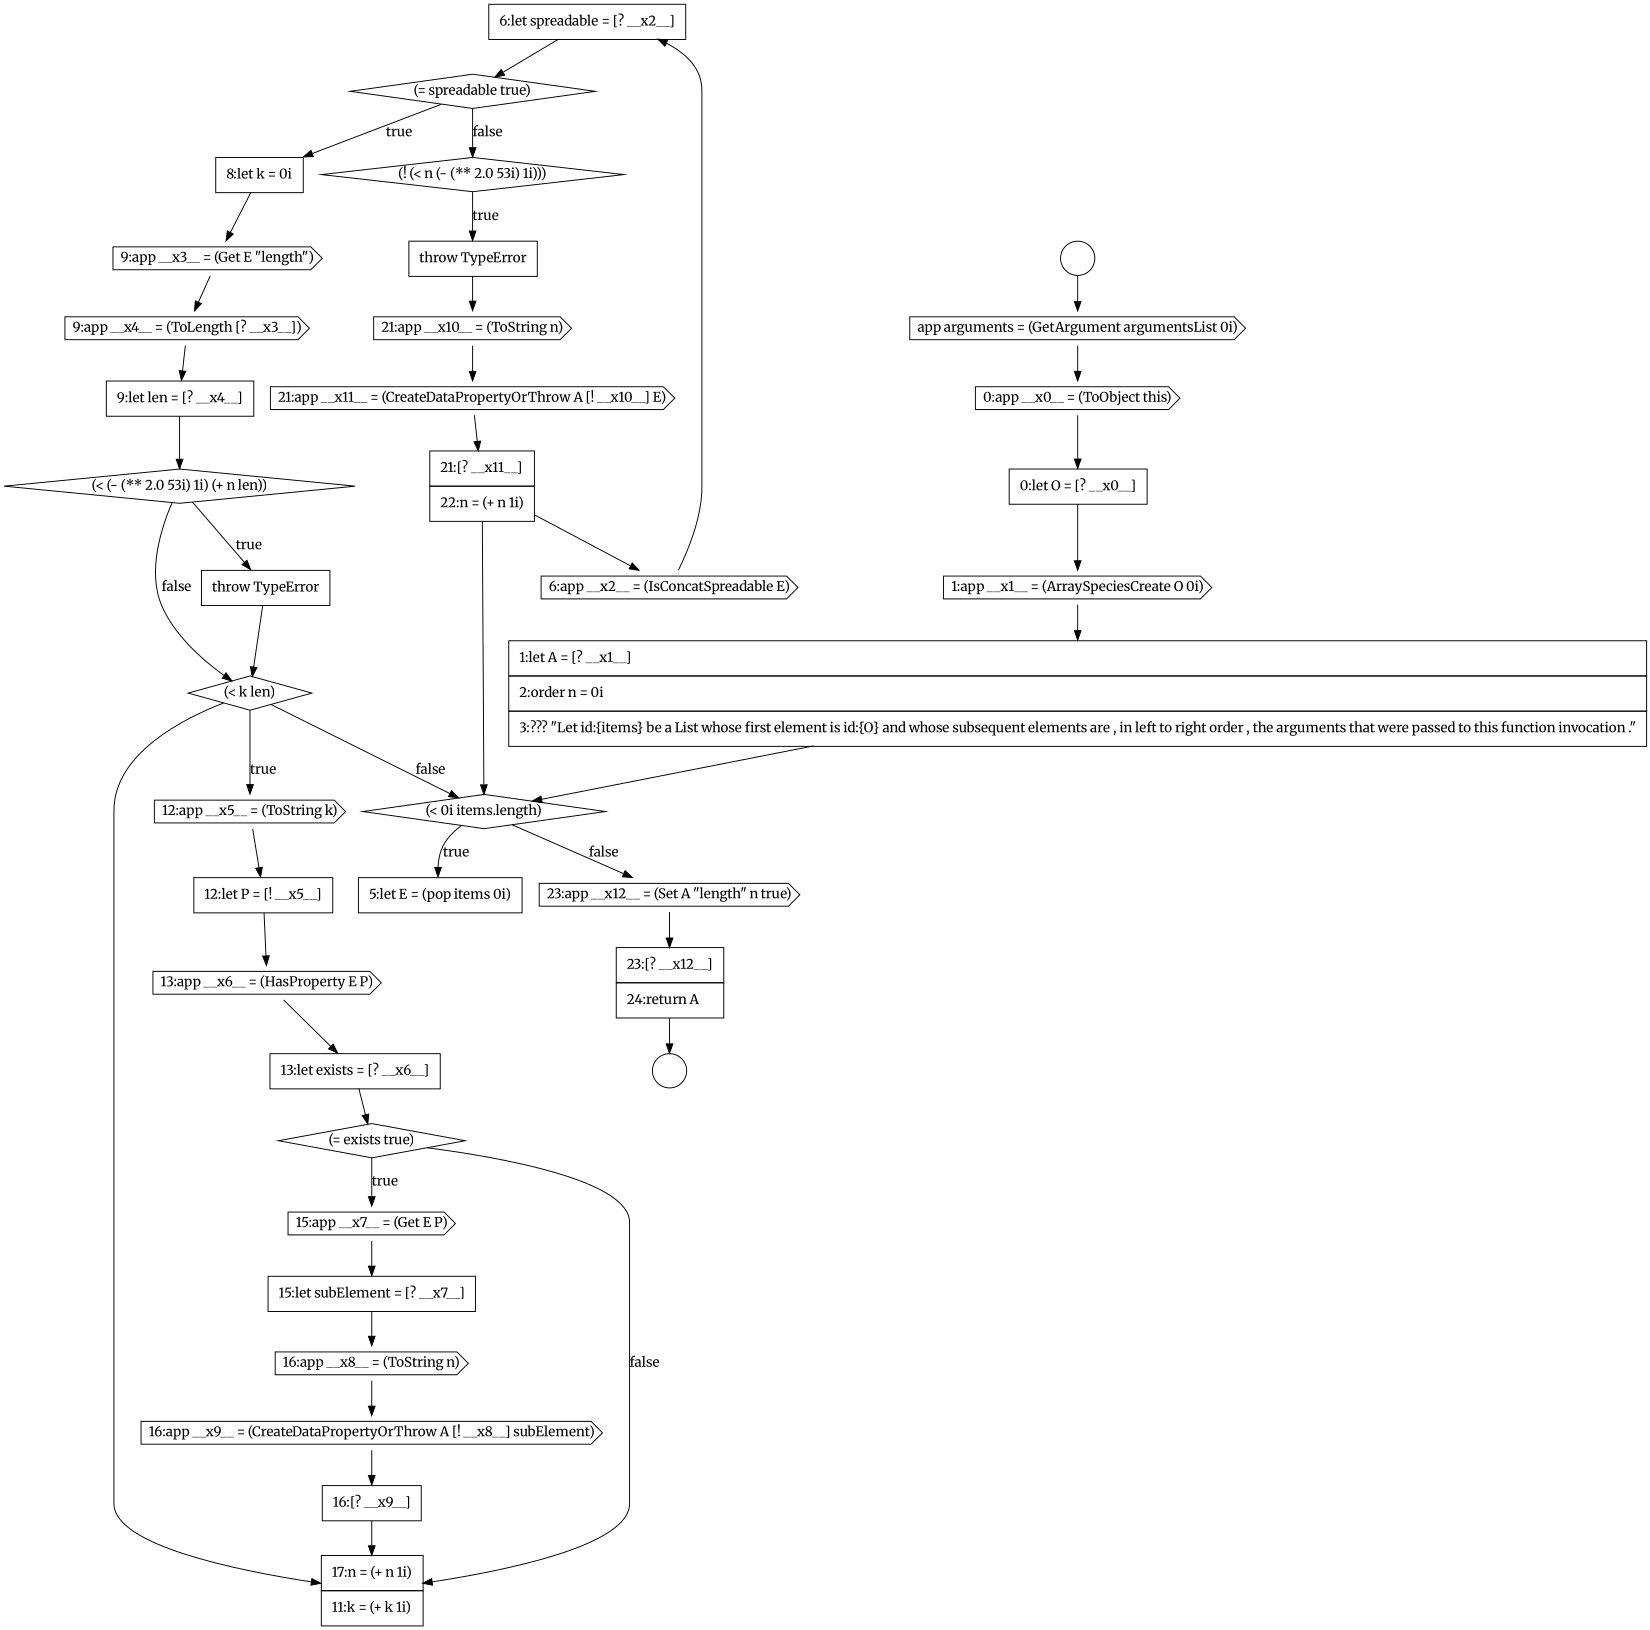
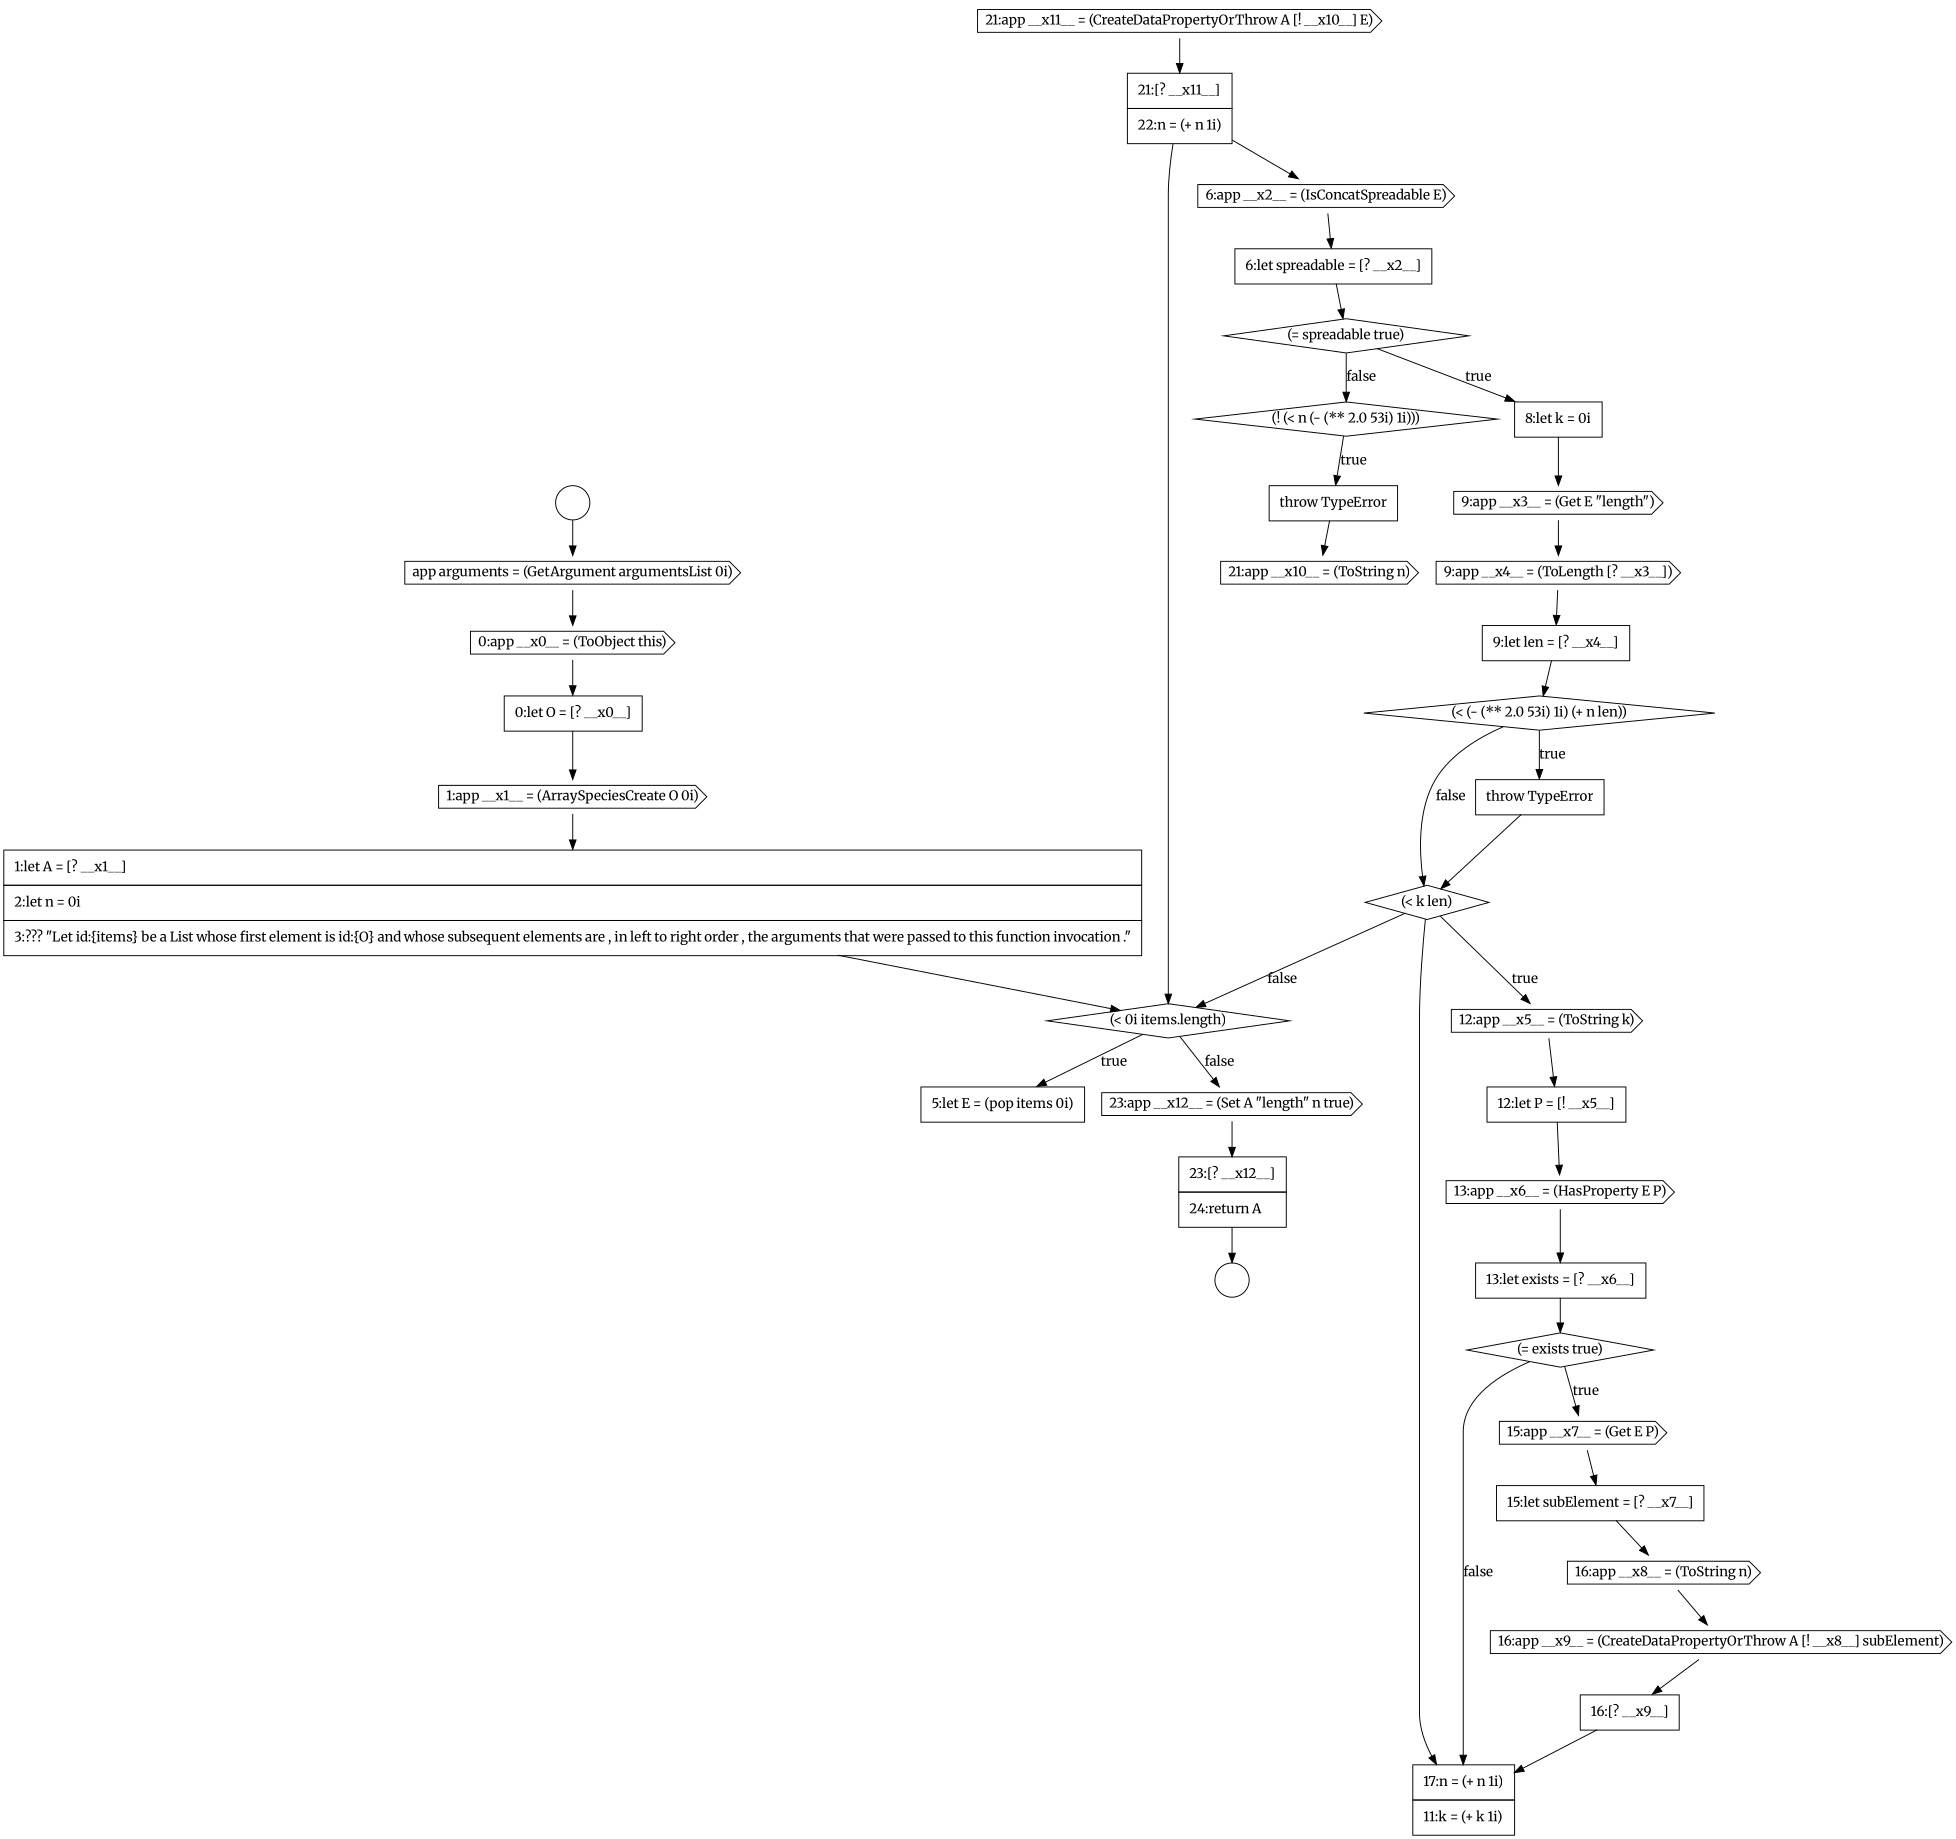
edge "21:app __x10__ = (ToString n)" -> "21:app __x11__ = (CreateDataPropertyOrThrow A [! __x10__] E)": removed
node "1:let A = [? __x1__]": text "2:order n = 0i" -> "2:let n = 0i"
